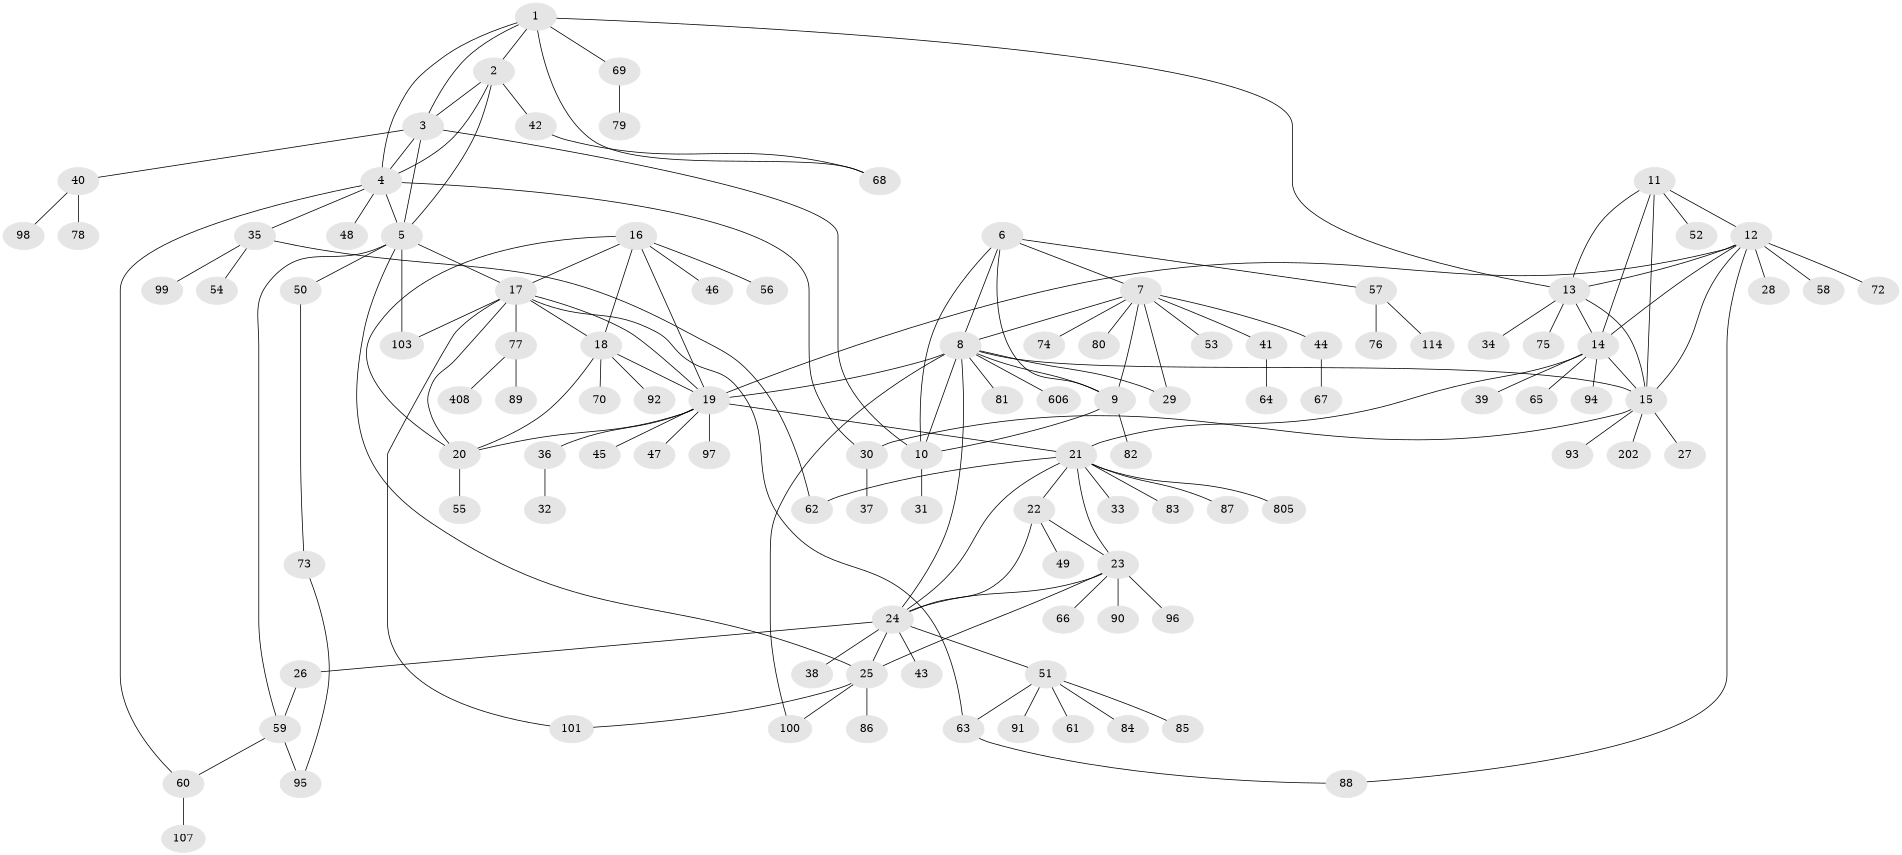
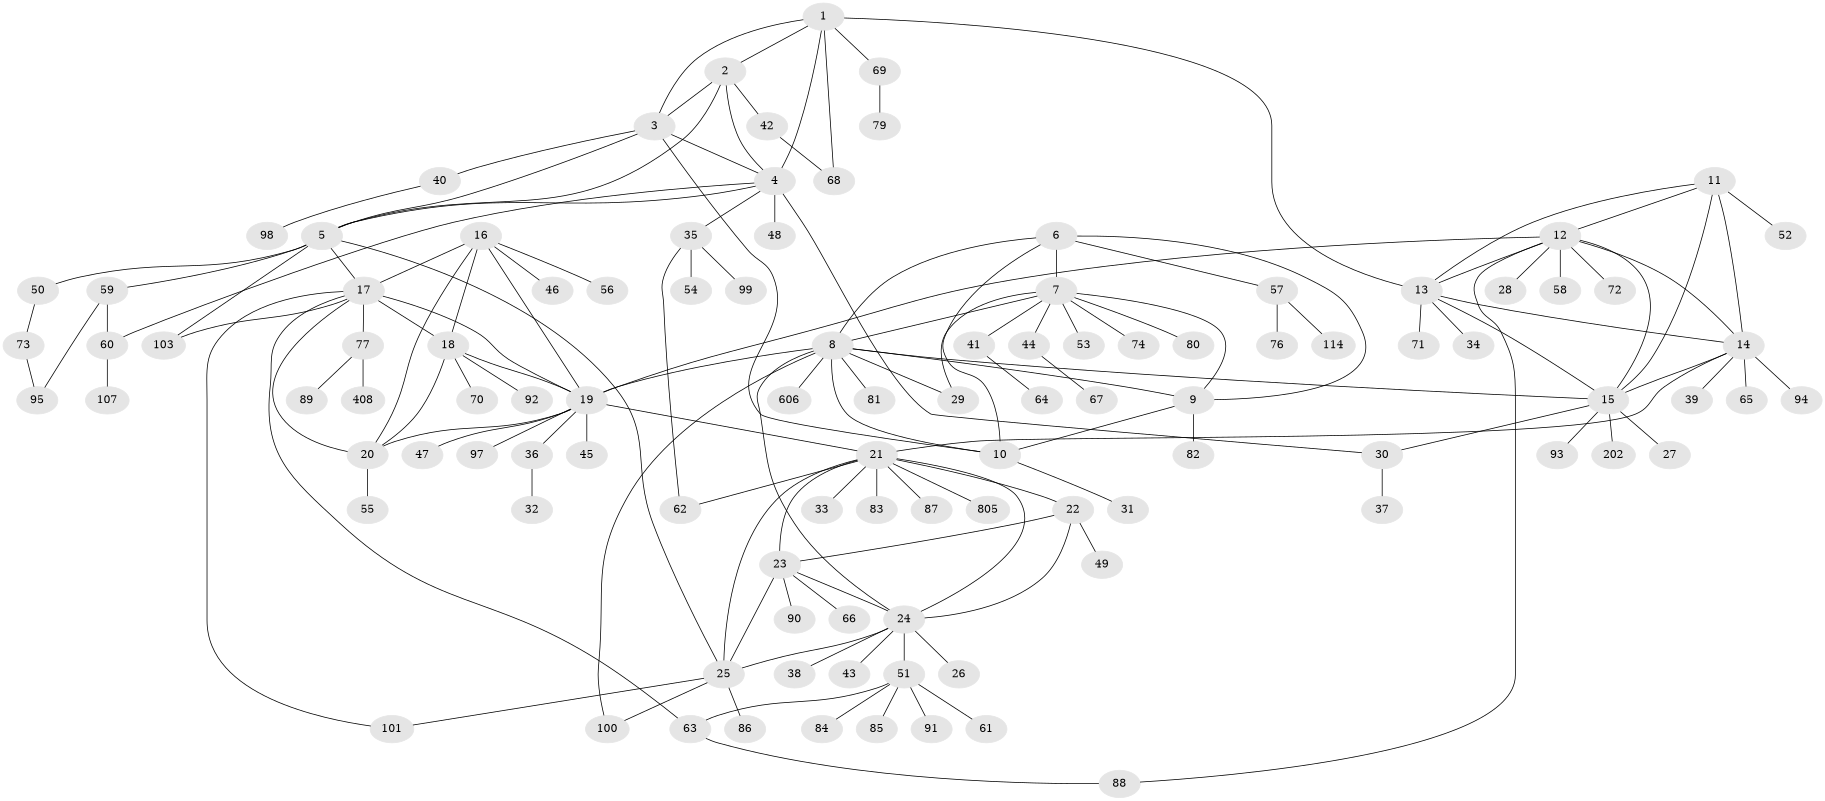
node "78": removed
node "75": label "75" -> "71"
edge "21" -- "25": added
node "96": removed
edge "26" -- "59": removed
